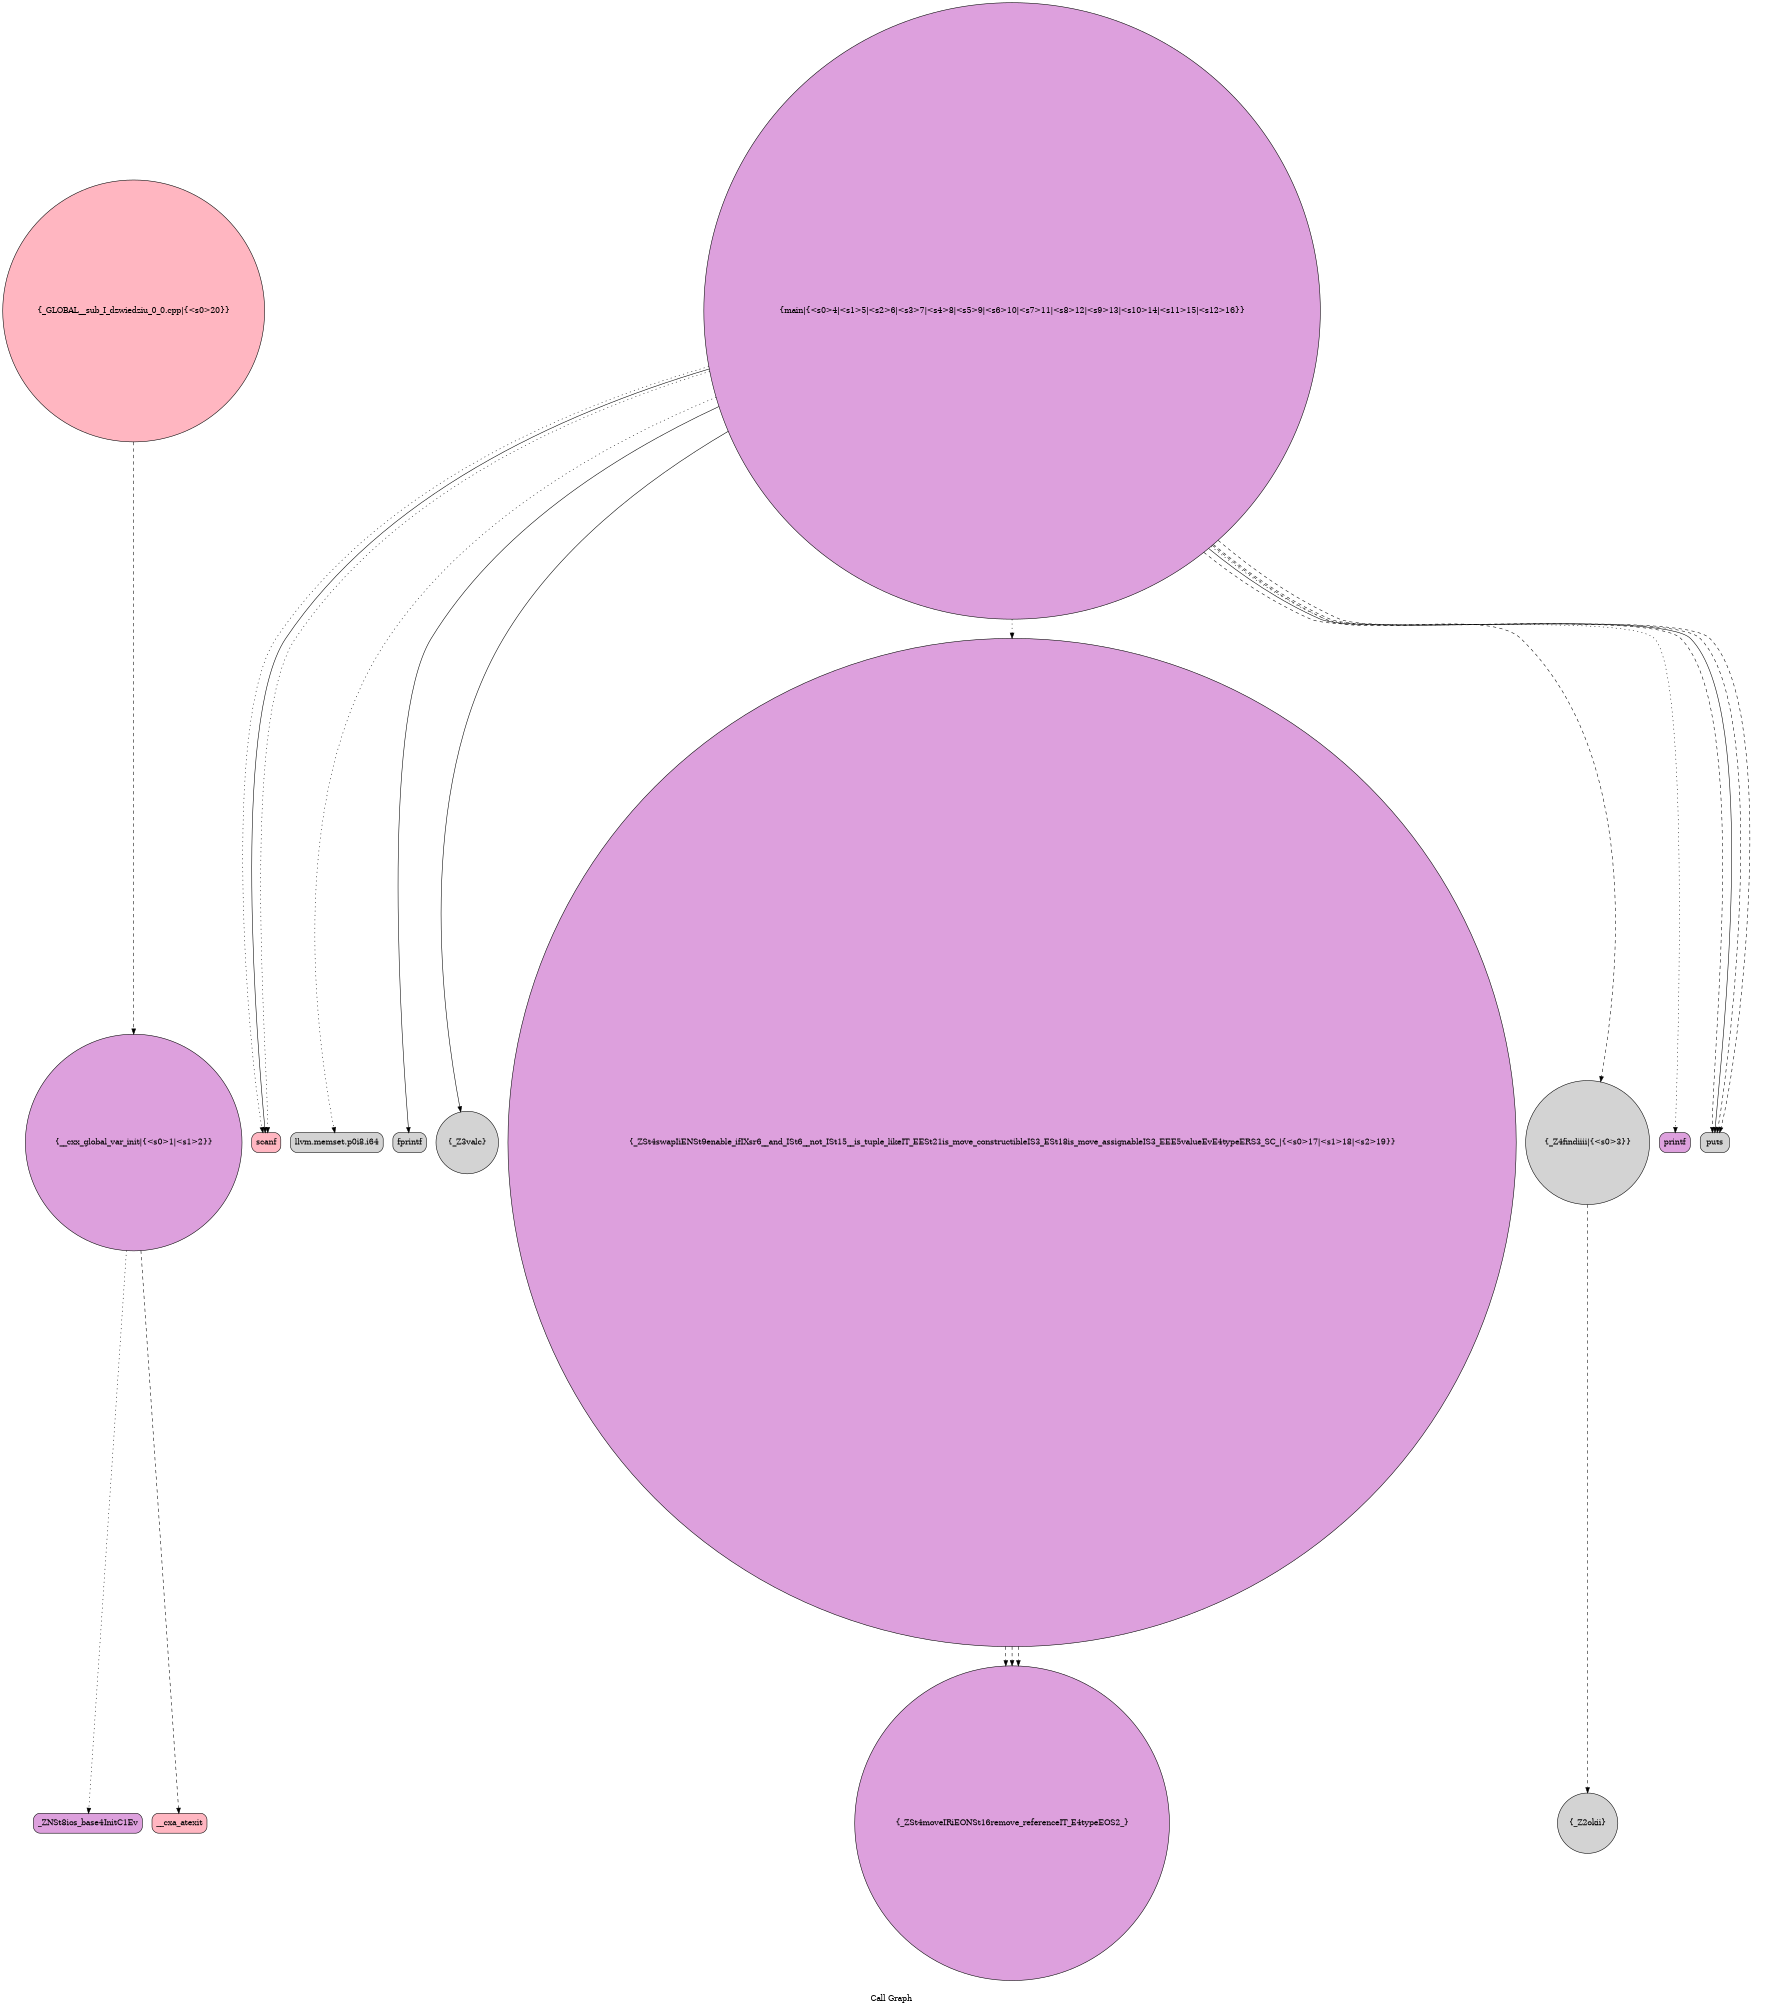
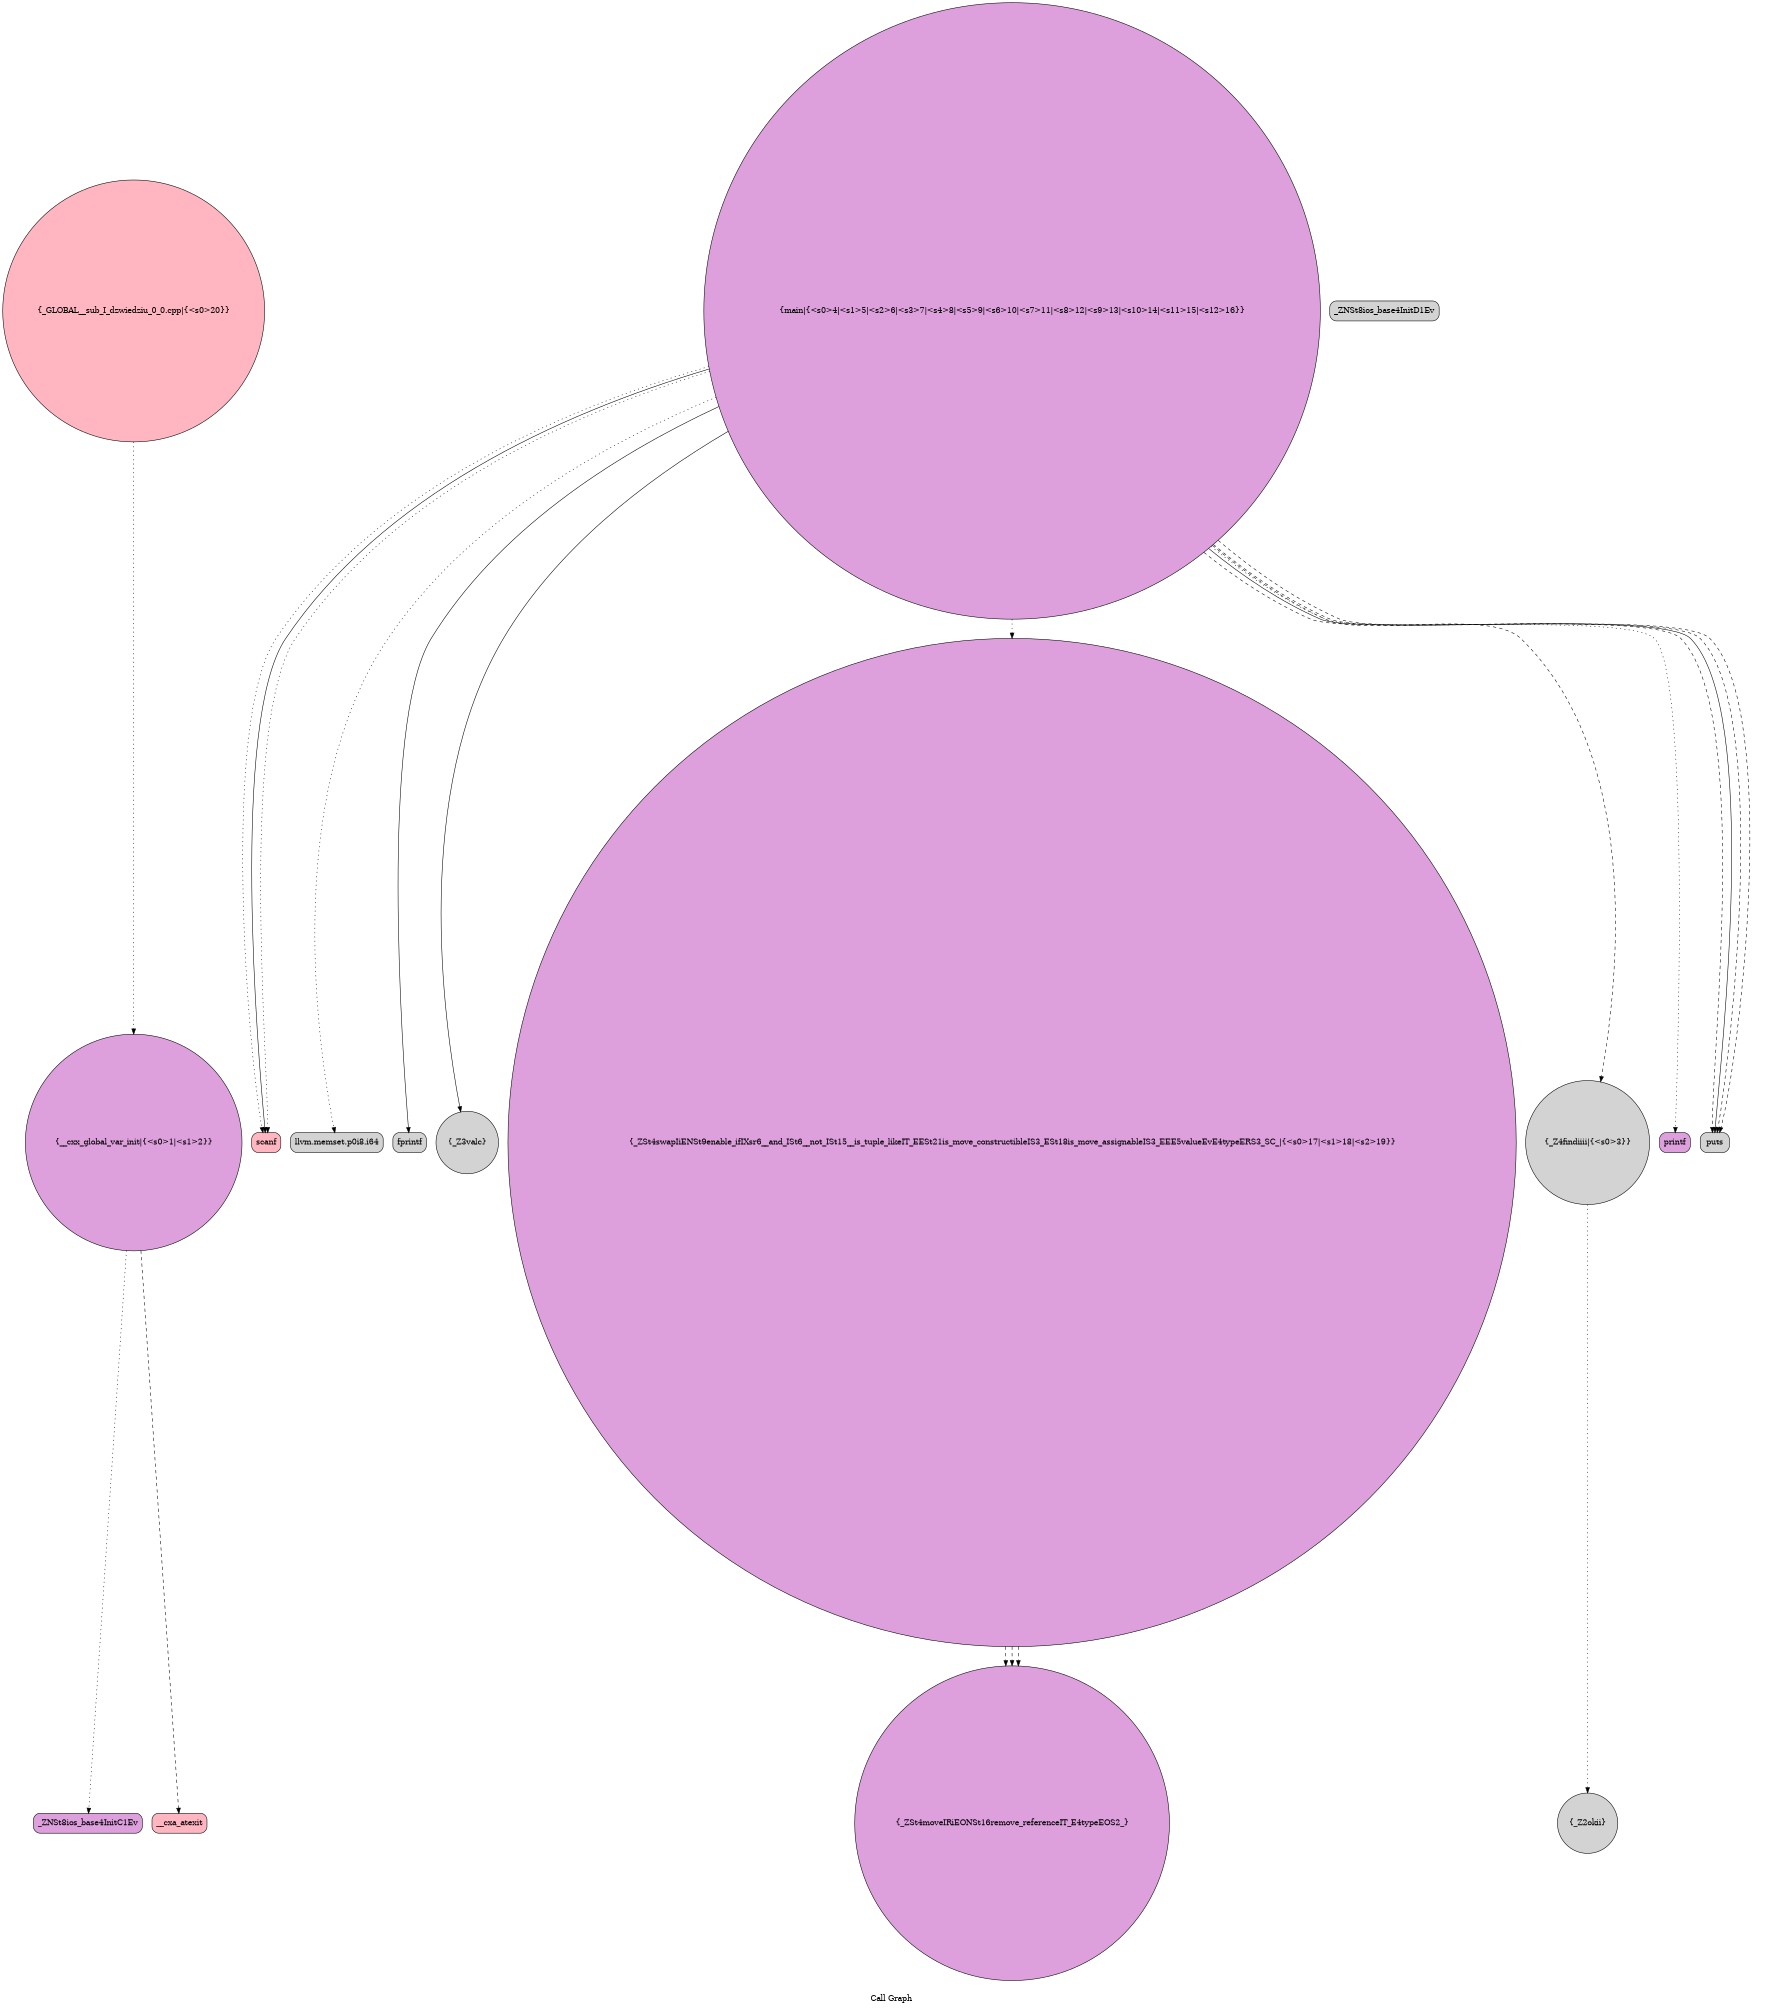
node "_ZNSt8ios_base4InitD1Ev": added
edge "{_GLOBAL__sub_I_dzwiedziu_0_0.cpp|{<s0>20}}" -> "{__cxx_global_var_init|{<s0>1|<s1>2}}": style dashed -> dotted
edge "{_Z4findiiii|{<s0>3}}" -> "{_Z2okii}": style dashed -> dotted
